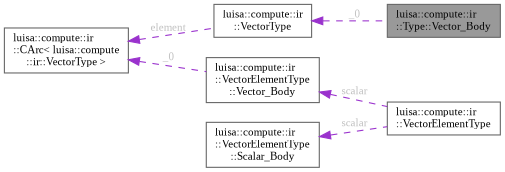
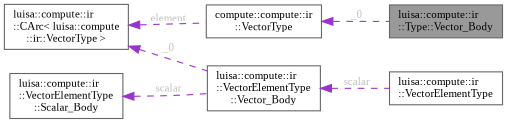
node "luisa::compute::ir ::VectorType": label "luisa::compute::ir ::VectorType" -> "compute::compute::ir ::VectorType"
edge "luisa::compute::ir ::VectorElementType" -> "luisa::compute::ir ::VectorElementType ::Scalar_Body": now "luisa::compute::ir ::VectorElementType ::Vector_Body" -> "luisa::compute::ir ::VectorElementType ::Scalar_Body"
